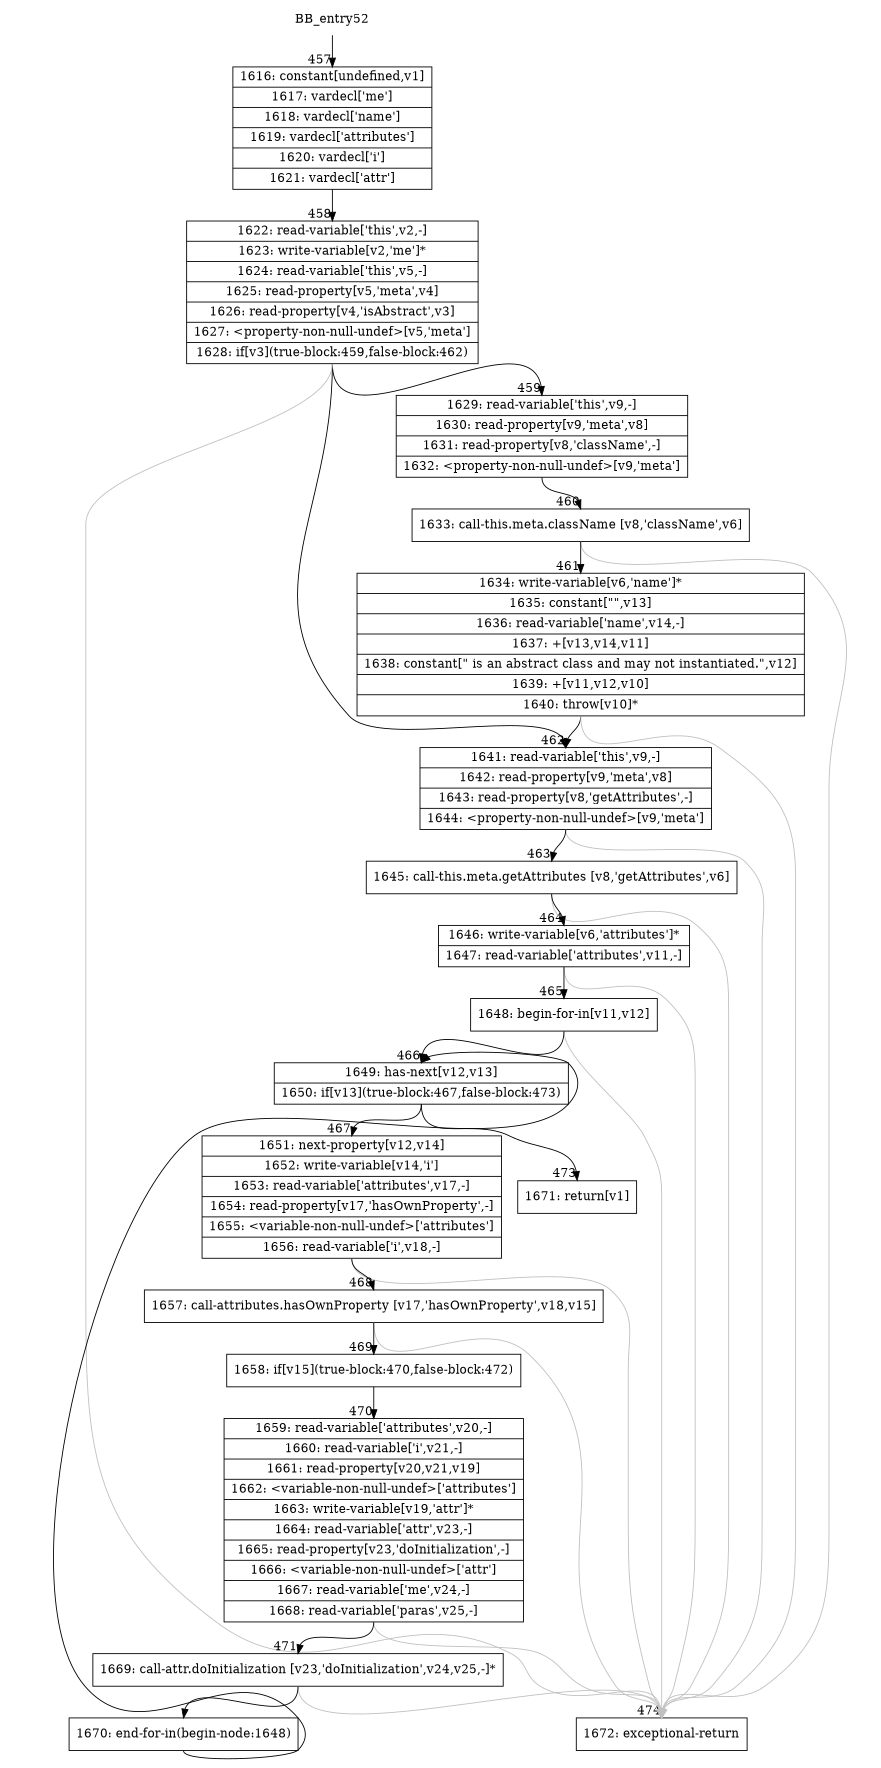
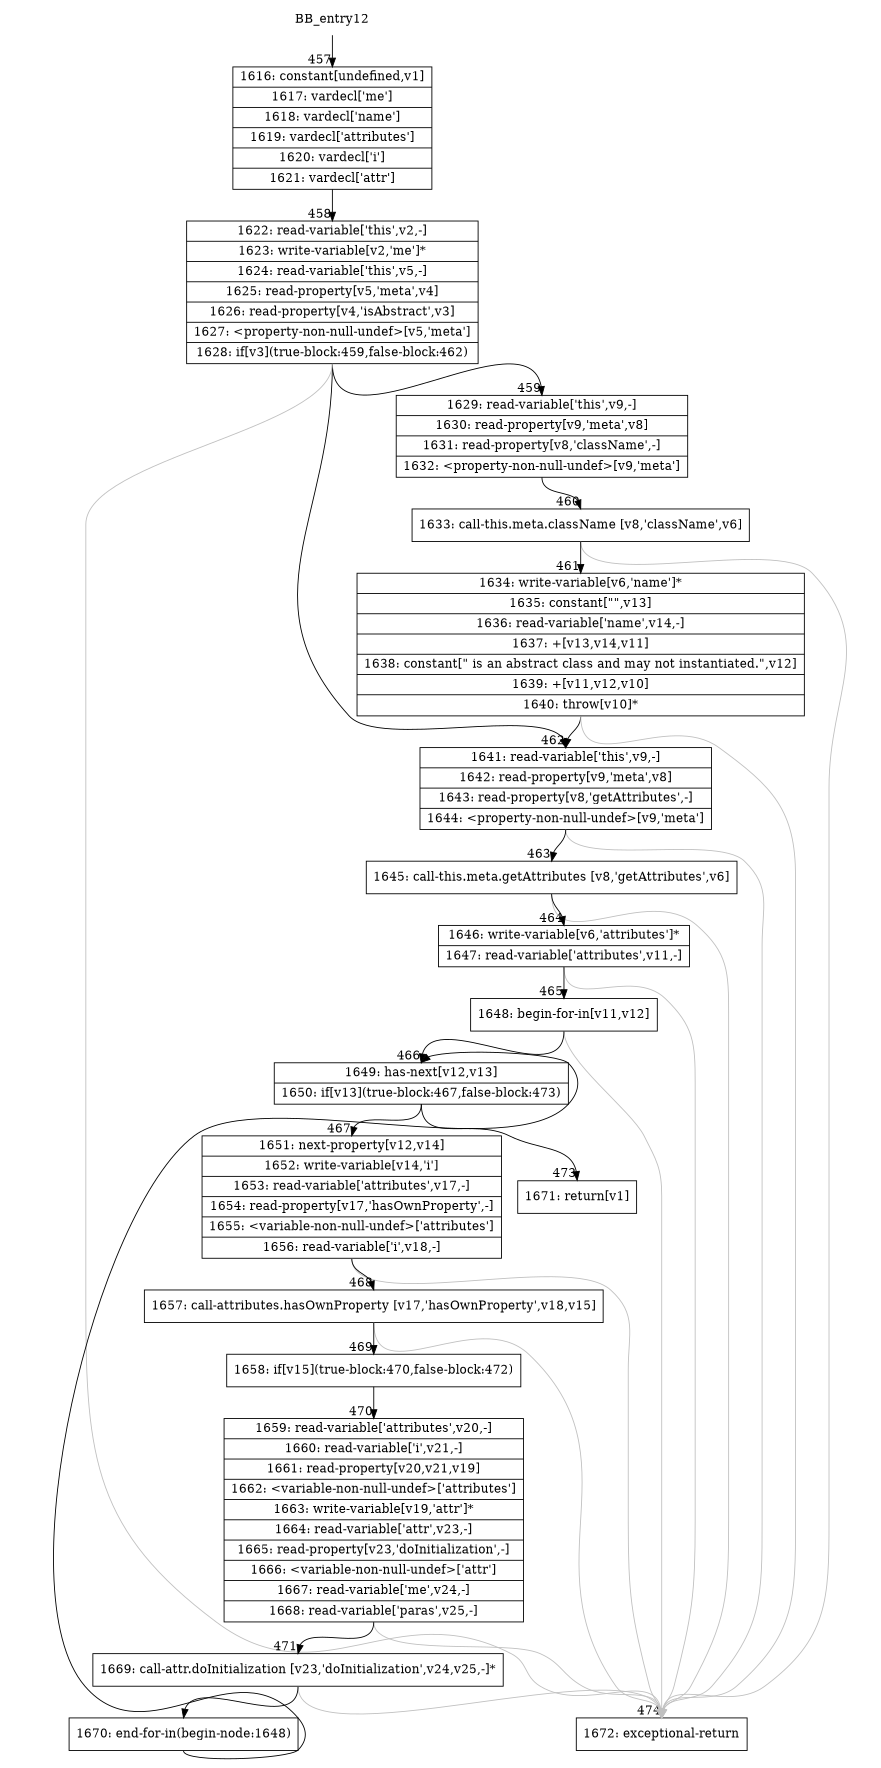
node "BB_entry52": label "BB_entry52" -> "BB_entry12"
